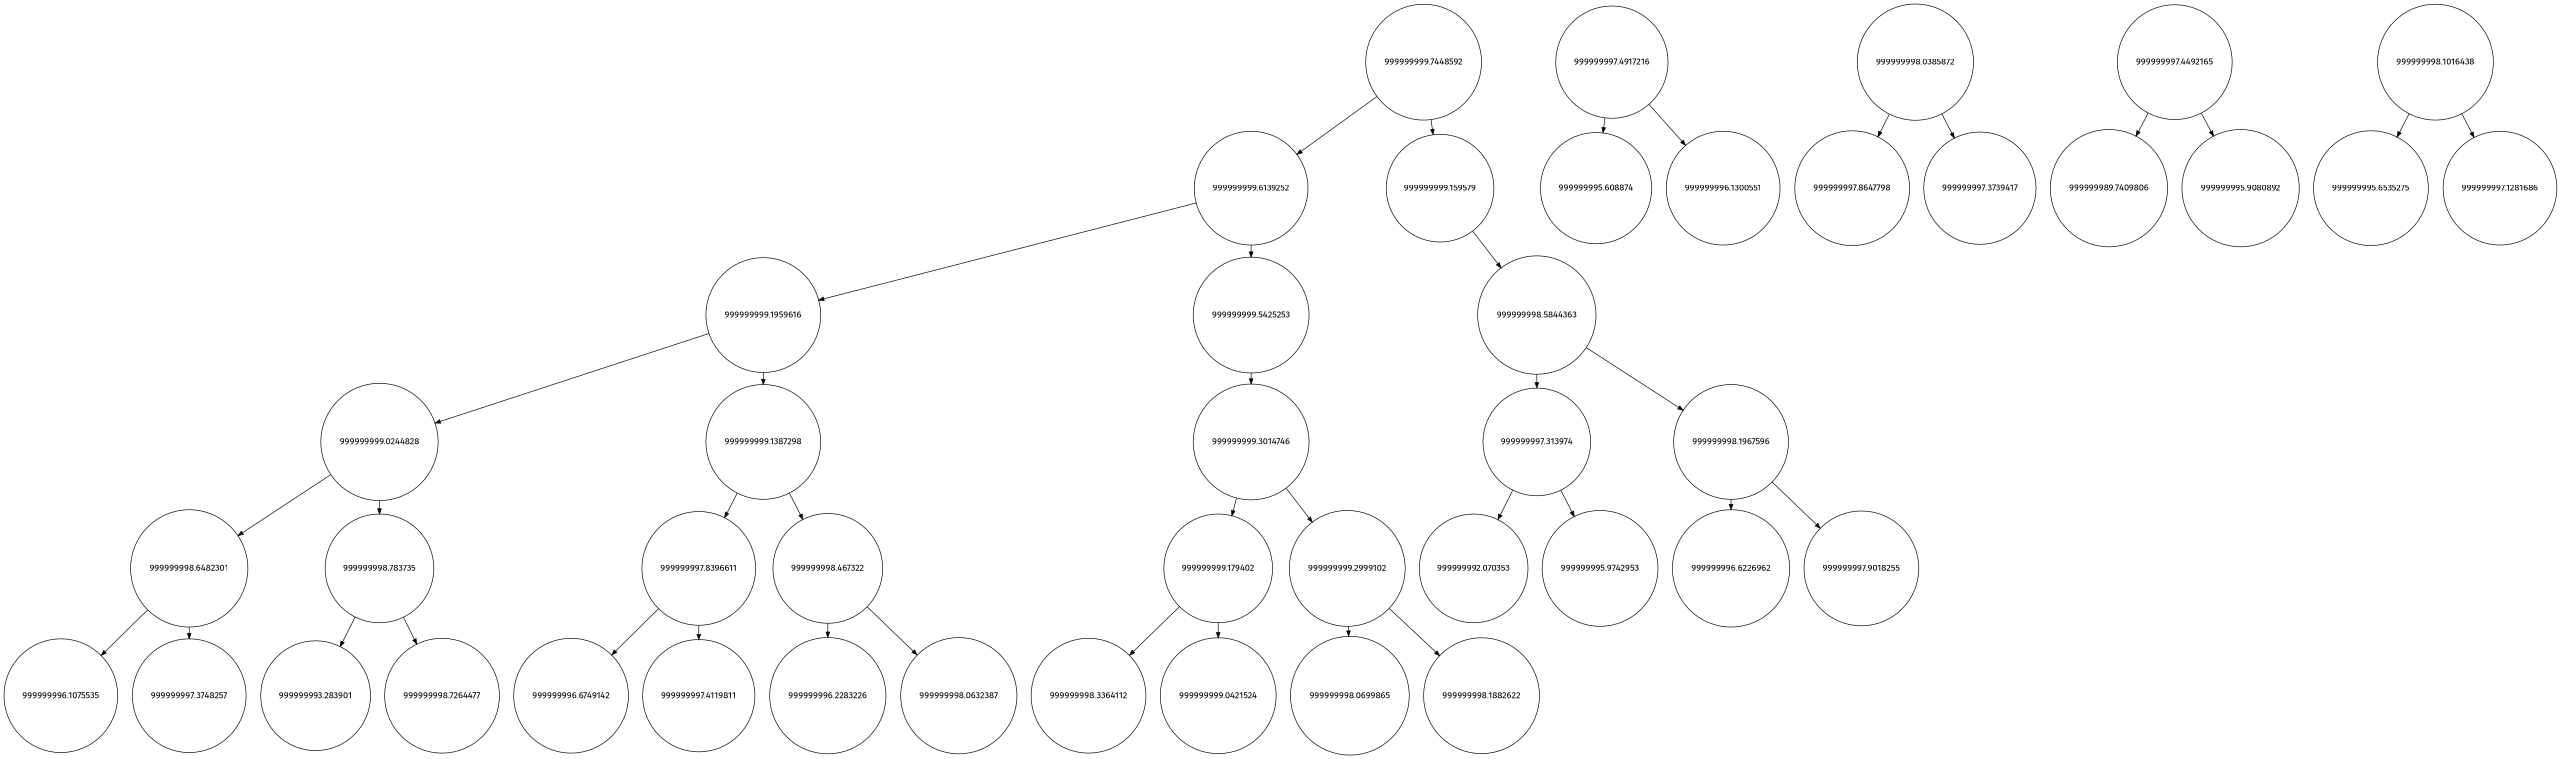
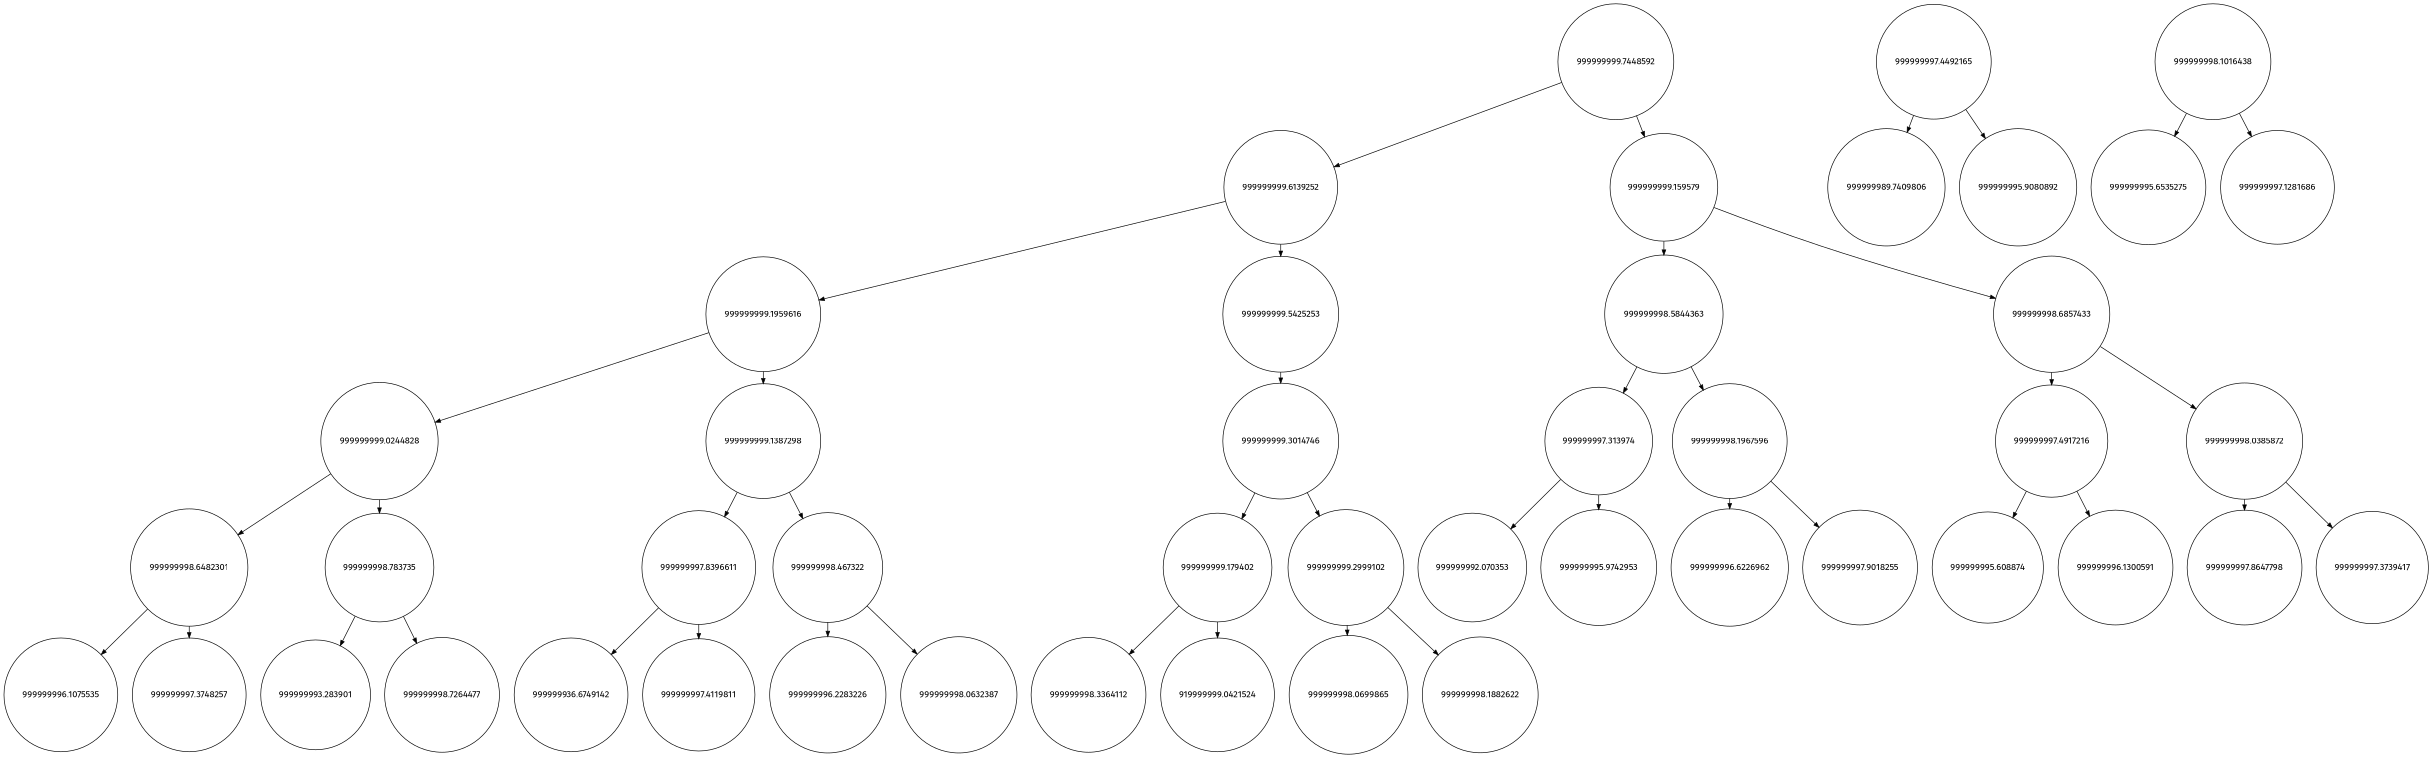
node "999999996.1300551": label "999999996.1300551" -> "999999996.1300591"
node "999999998.6857433": added
node "999999996.6749142": label "999999996.6749142" -> "999999936.6749142"
node "999999999.0421524": label "999999999.0421524" -> "919999999.0421524"
